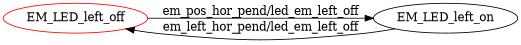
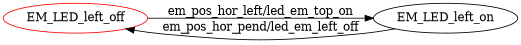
edge "EM_LED_left_off" -> "EM_LED_left_on": label "em_pos_hor_pend/led_em_left_off" -> "em_pos_hor_left/led_em_top_on"
edge "EM_LED_left_on" -> "EM_LED_left_off": label "em_left_hor_pend/led_em_left_off" -> "em_pos_hor_pend/led_em_left_off"
